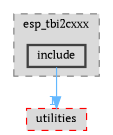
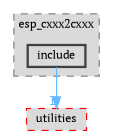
cluster "esp_tbi2cxxx": label "esp_tbi2cxxx" -> "esp_cxxx2cxxx"
